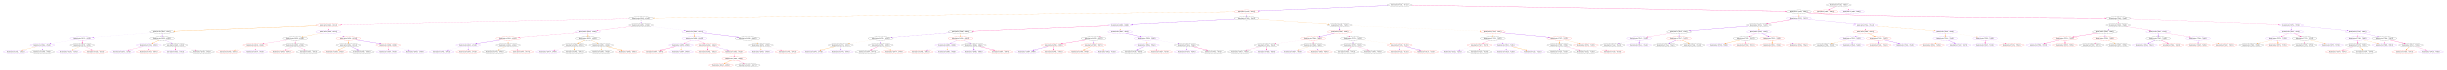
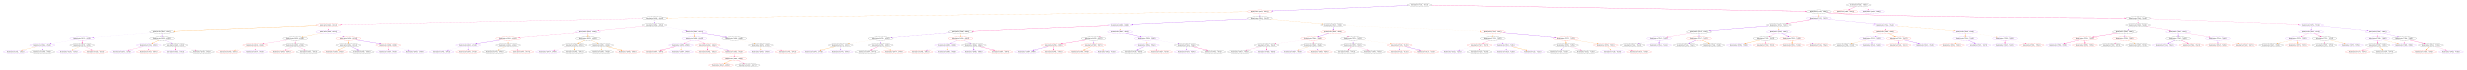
node "Node{data=[7138, 7138]}": added
